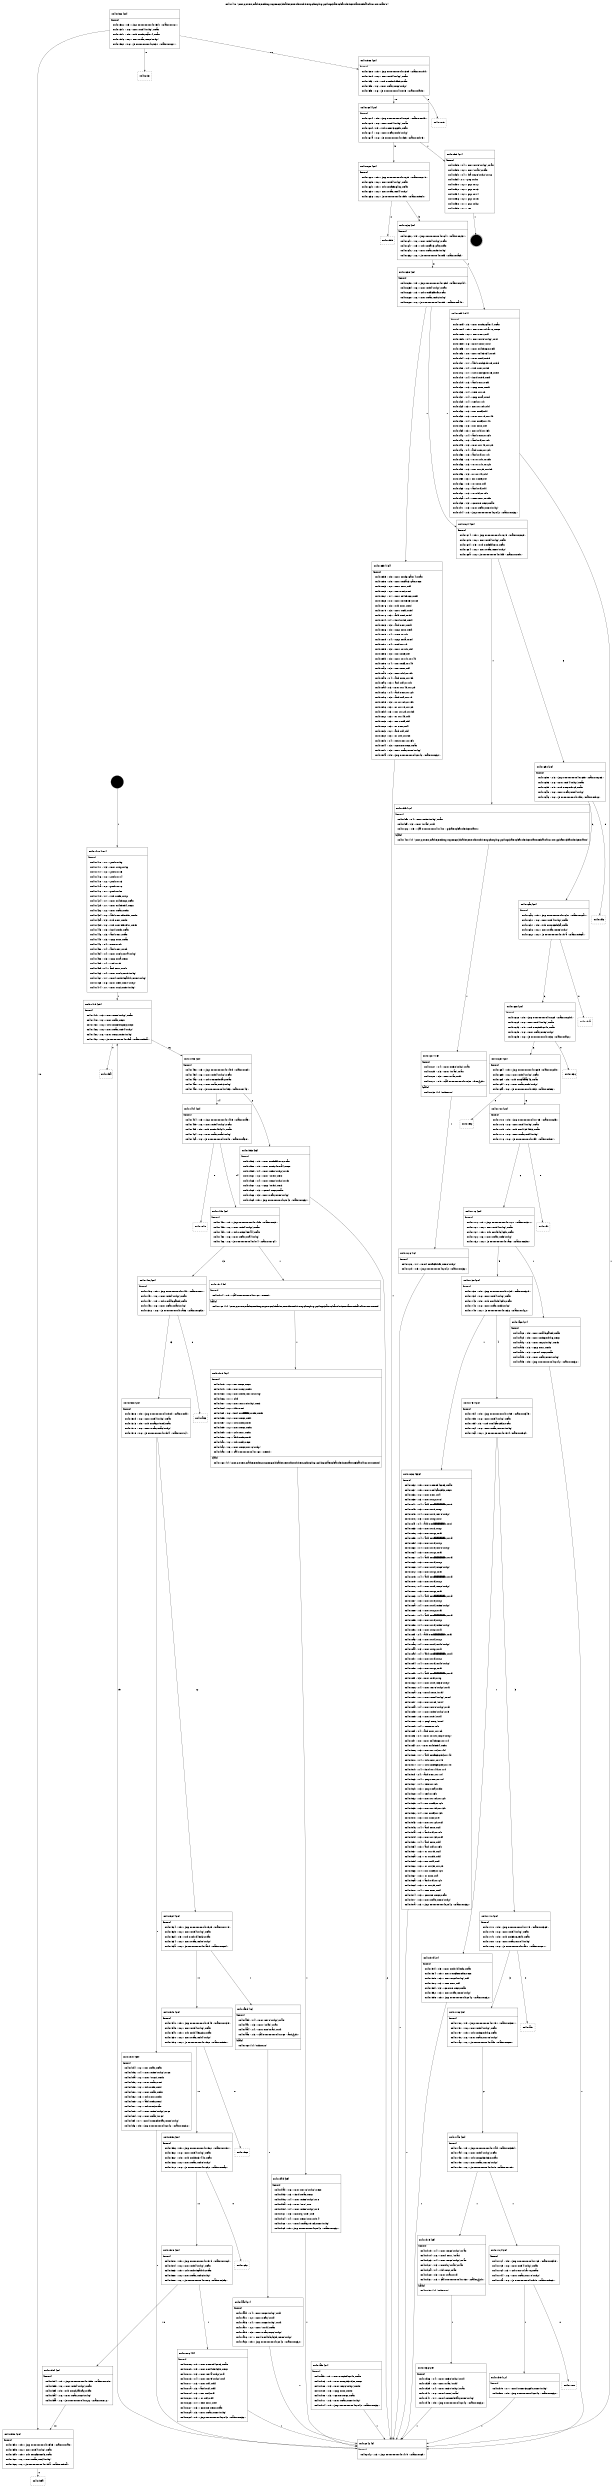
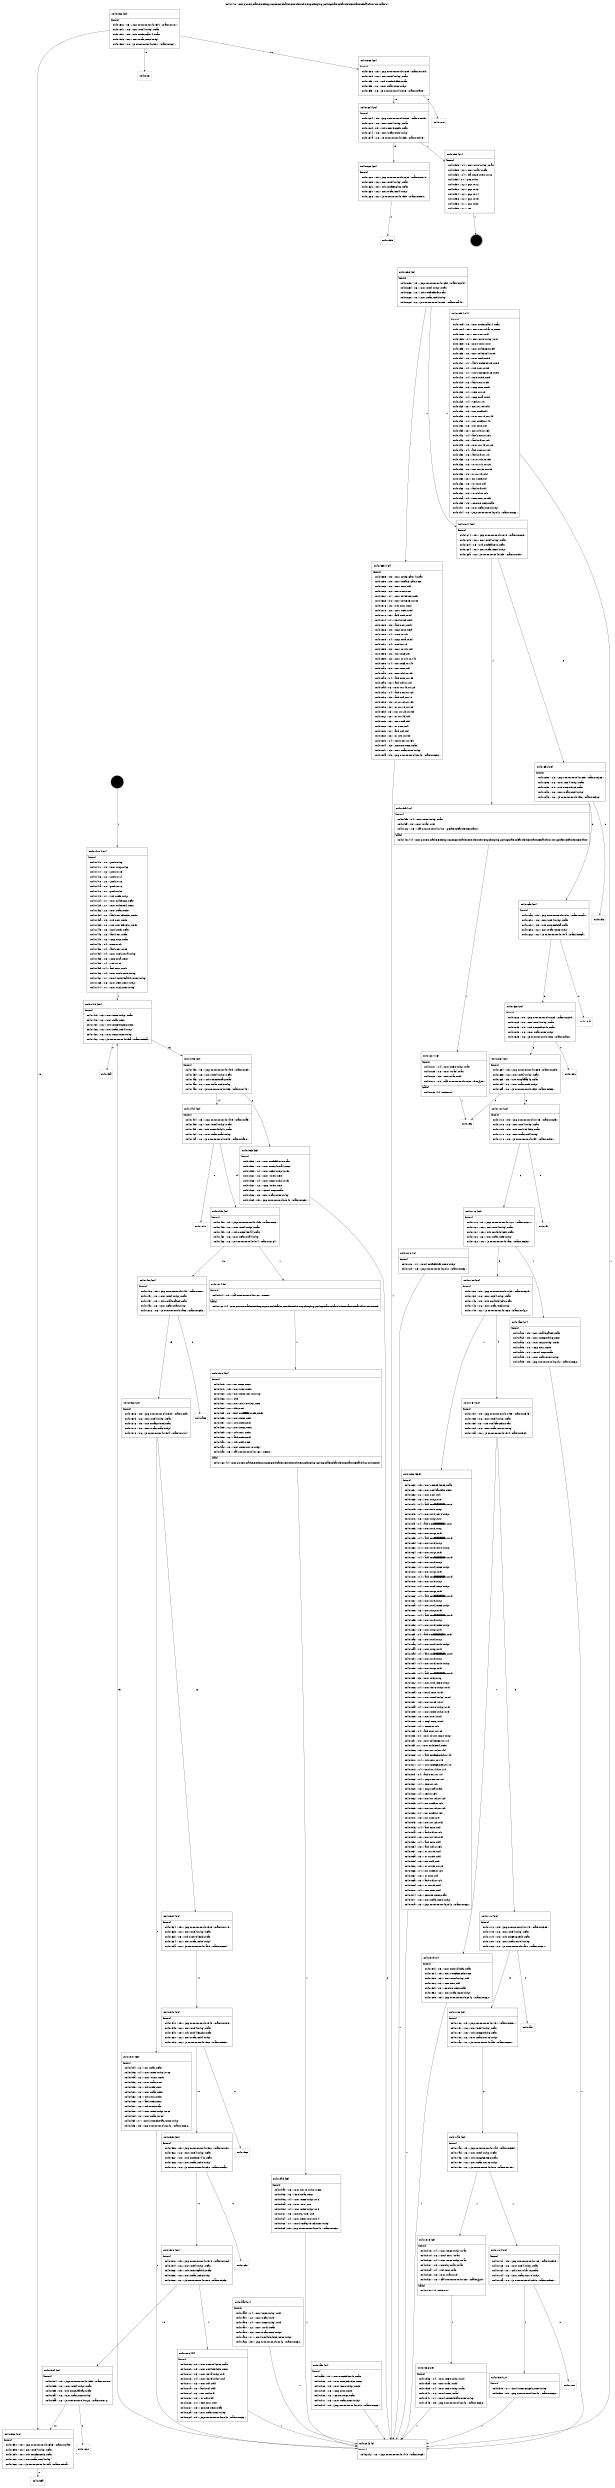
node "0x40163c [28]": removed
edge "0x401c07 [15]" -> "0x401c16 [12]": now "0x401c07 [15]" -> "0x4019f2"
node "0x401a9d [16]": removed
node "0x401c22": added
